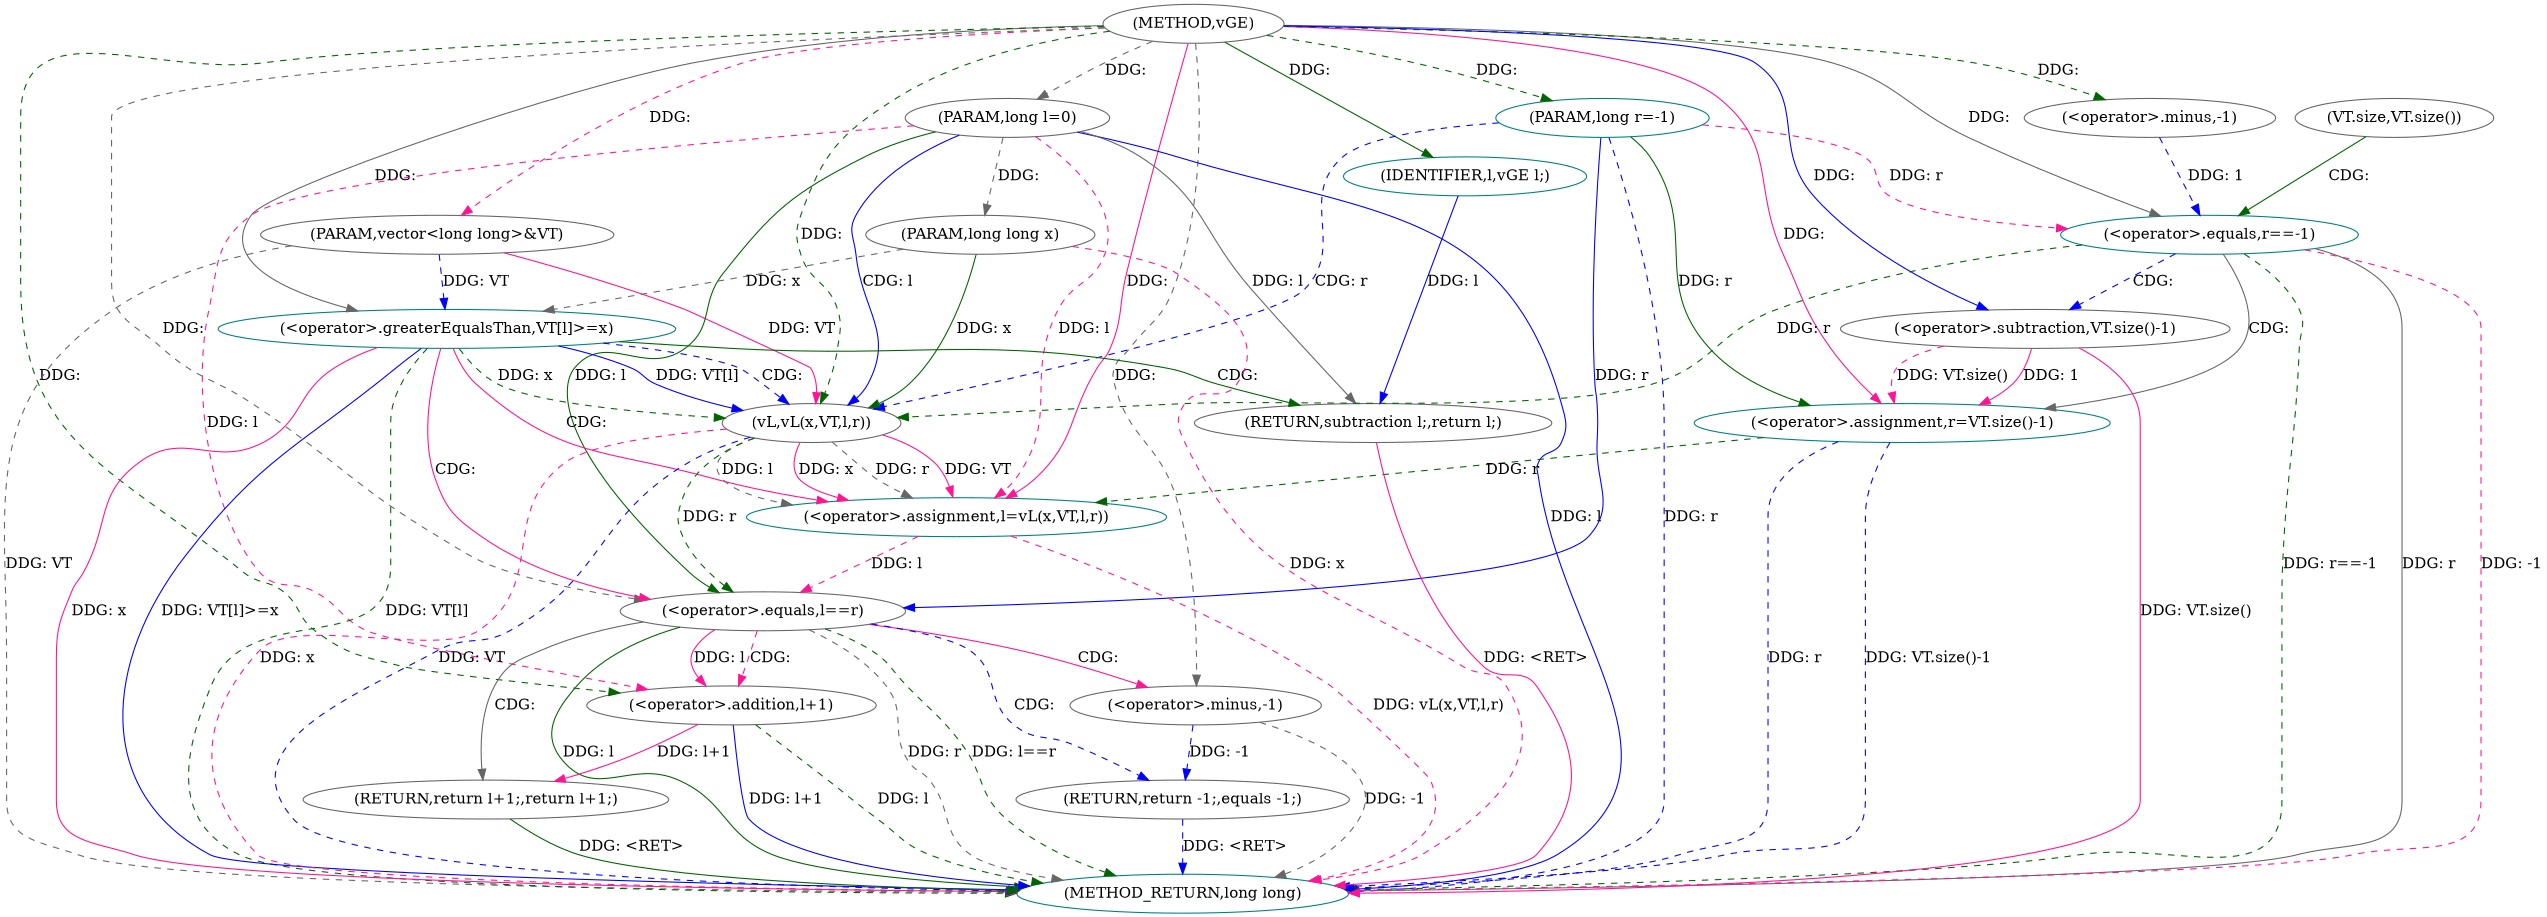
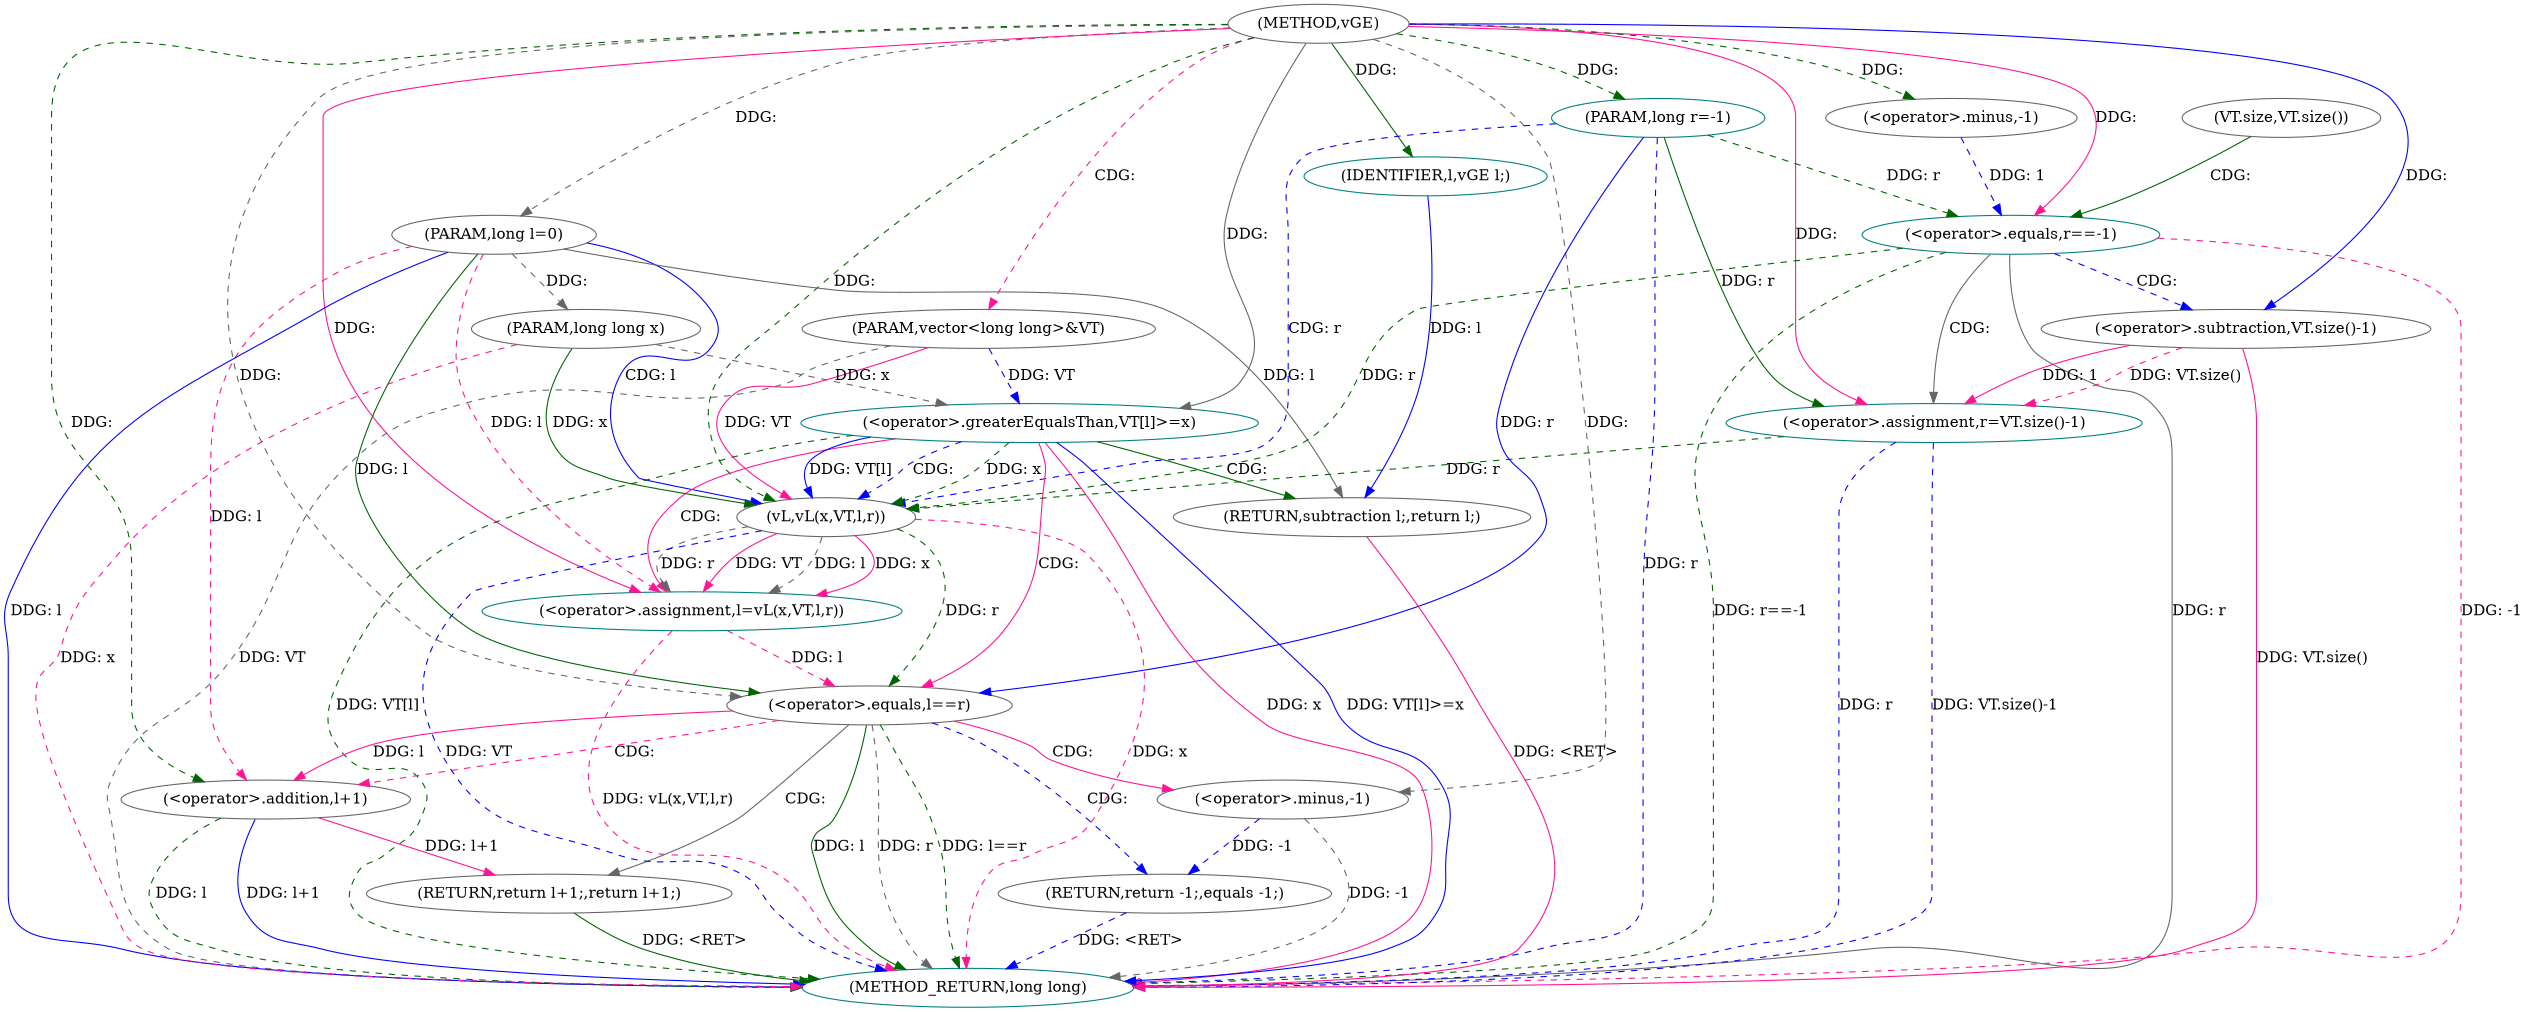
edge "(METHOD,vGE)" -> "(<operator>.equals,r==-1)": color gray40 -> deeppink
edge "(METHOD,vGE)" -> "(PARAM,vector<long long>&VT)": label "DDG: " -> "CDG: "
edge "(PARAM,long r=-1)" -> "(<operator>.equals,r==-1)": color deeppink -> darkgreen
edge "(<operator>.assignment,r=VT.size()-1)" -> "(<operator>.assignment,l=vL(x,VT,l,r))": now "(<operator>.assignment,r=VT.size()-1)" -> "(vL,vL(x,VT,l,r))"
